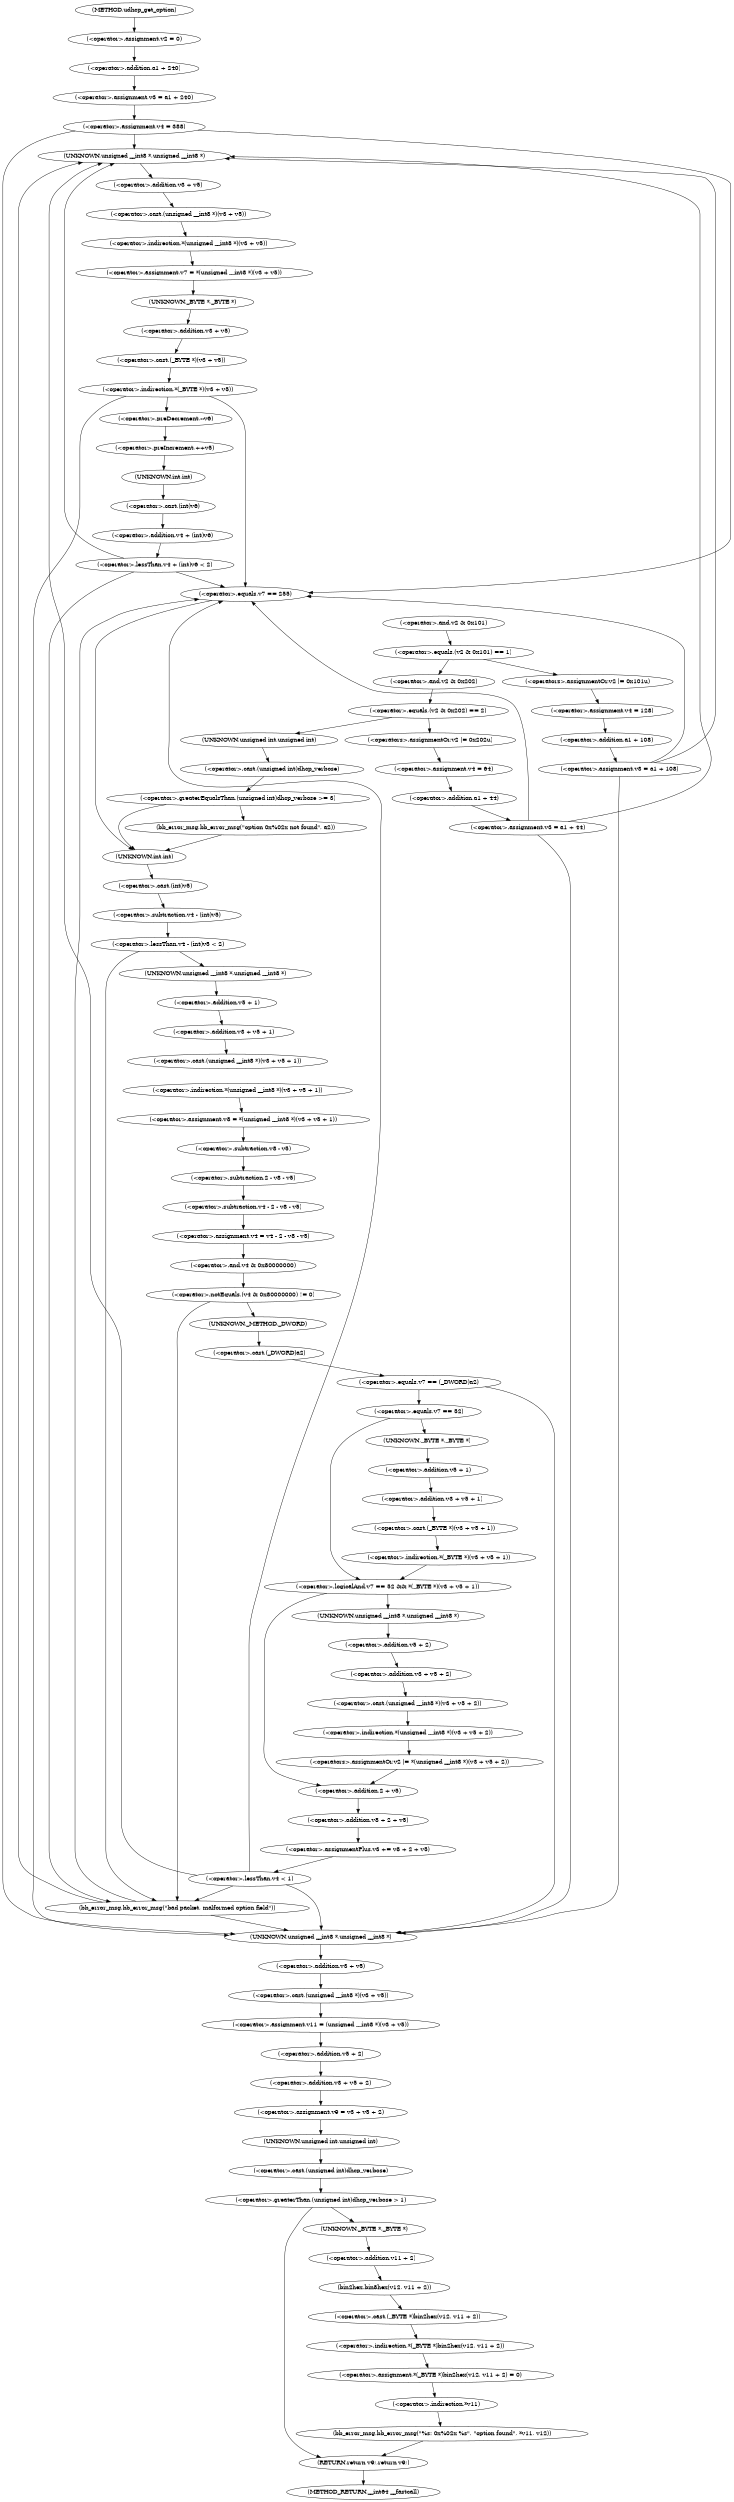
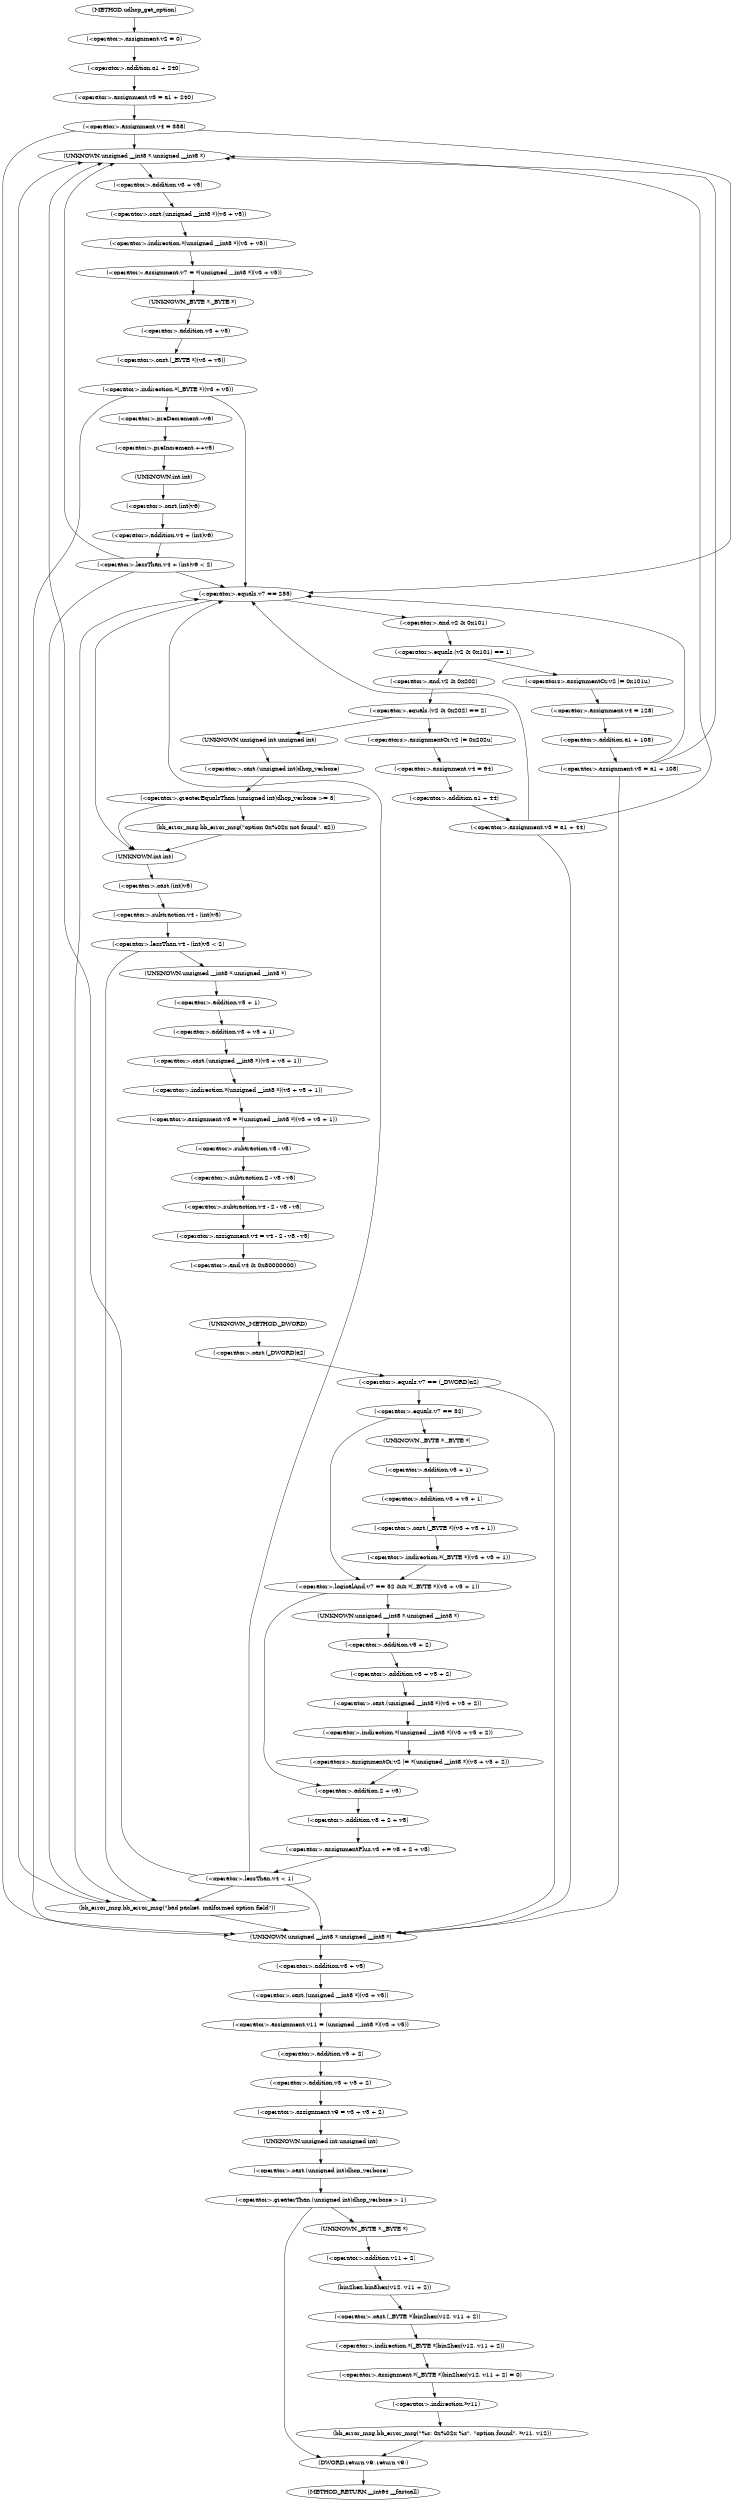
edge "(<operator>.cast,(_BYTE *)(v3 + v5))" -> "(<operator>.indirection,*(_BYTE *)(v3 + v5))": removed
edge "(<operator>.equals,v7 == 255)" -> "(<operator>.and,v2 & 0x101)": added
edge "(<operator>.cast,(unsigned __int8 *)(v3 + v5 + 1))" -> "(<operator>.indirection,*(unsigned __int8 *)(v3 + v5 + 1))": added
node "(<operator>.notEquals,(v4 & 0x80000000) != 0)": removed
node "(RETURN,return v9;,return v9;)": label "(RETURN,return v9;,return v9;)" -> "(DWORD,return v9;,return v9;)"
